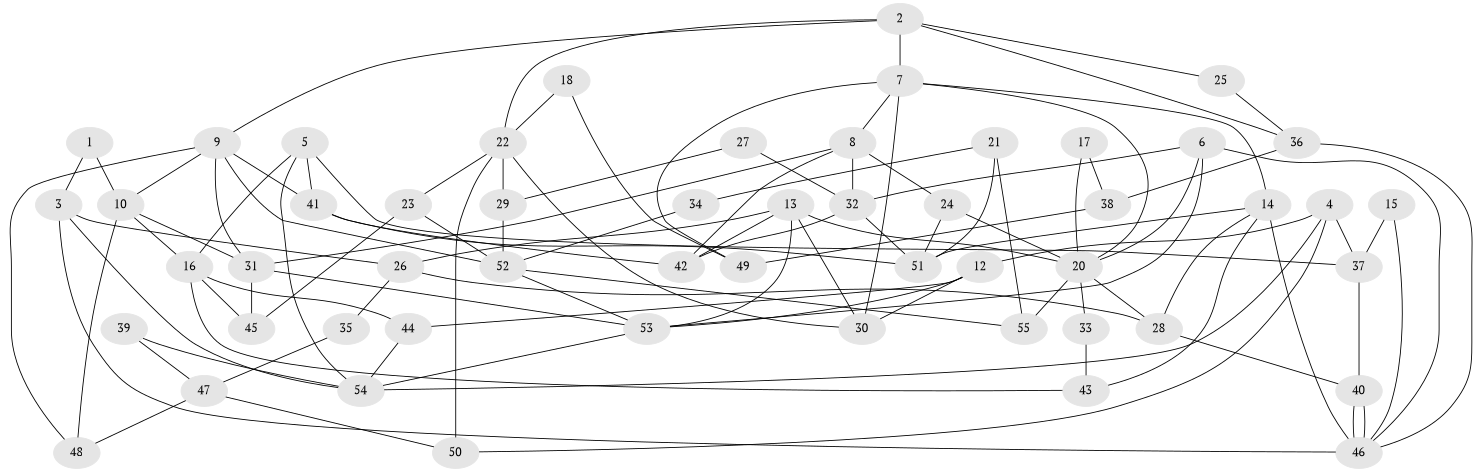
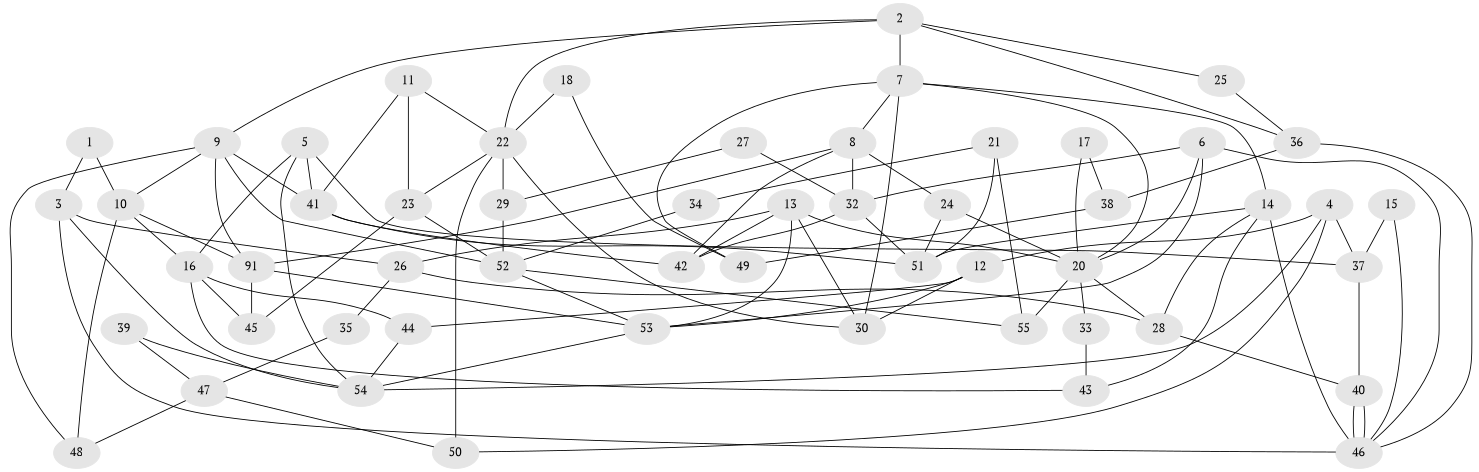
node "11": added
node "31": label "31" -> "91"
